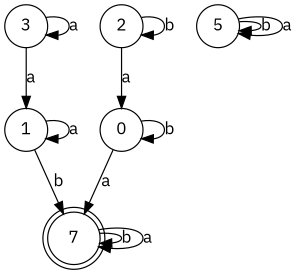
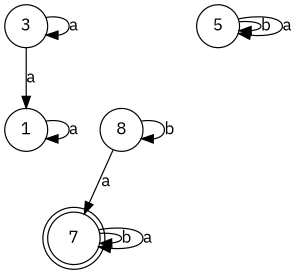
node "2": removed
node "0": label "0" -> "8"
edge "1" -> "7": removed, label "b"
